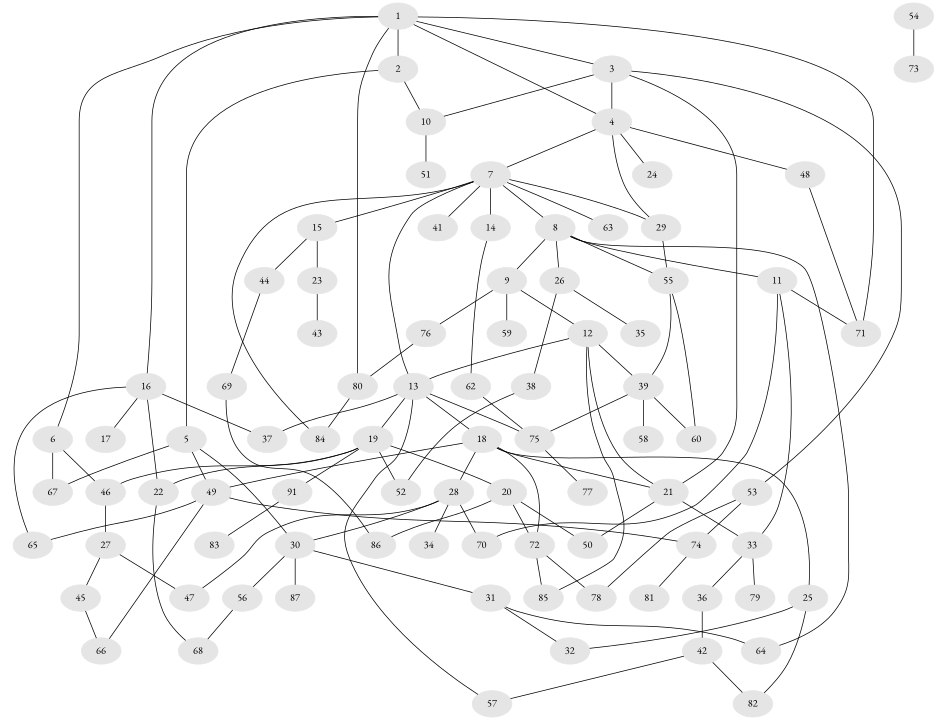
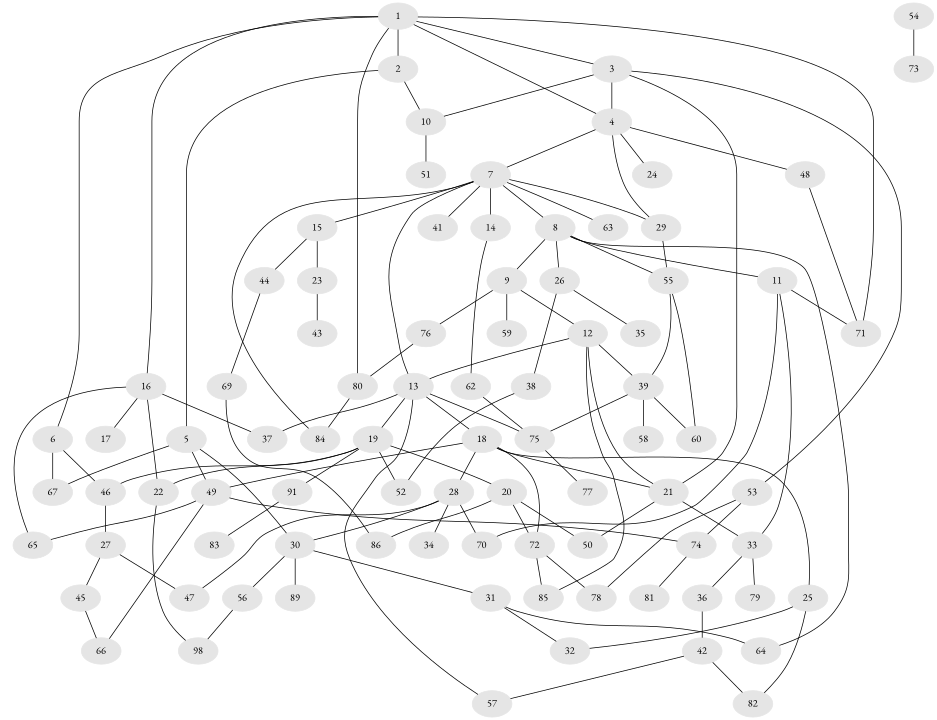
node "87": label "87" -> "89"
node "68": label "68" -> "98"
